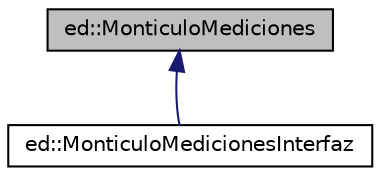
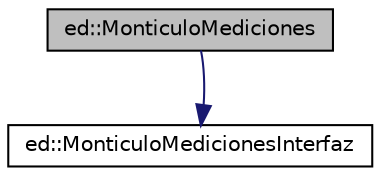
edge "ed::MonticuloMedicionesInterfaz" -> "ed::MonticuloMediciones": reversed
